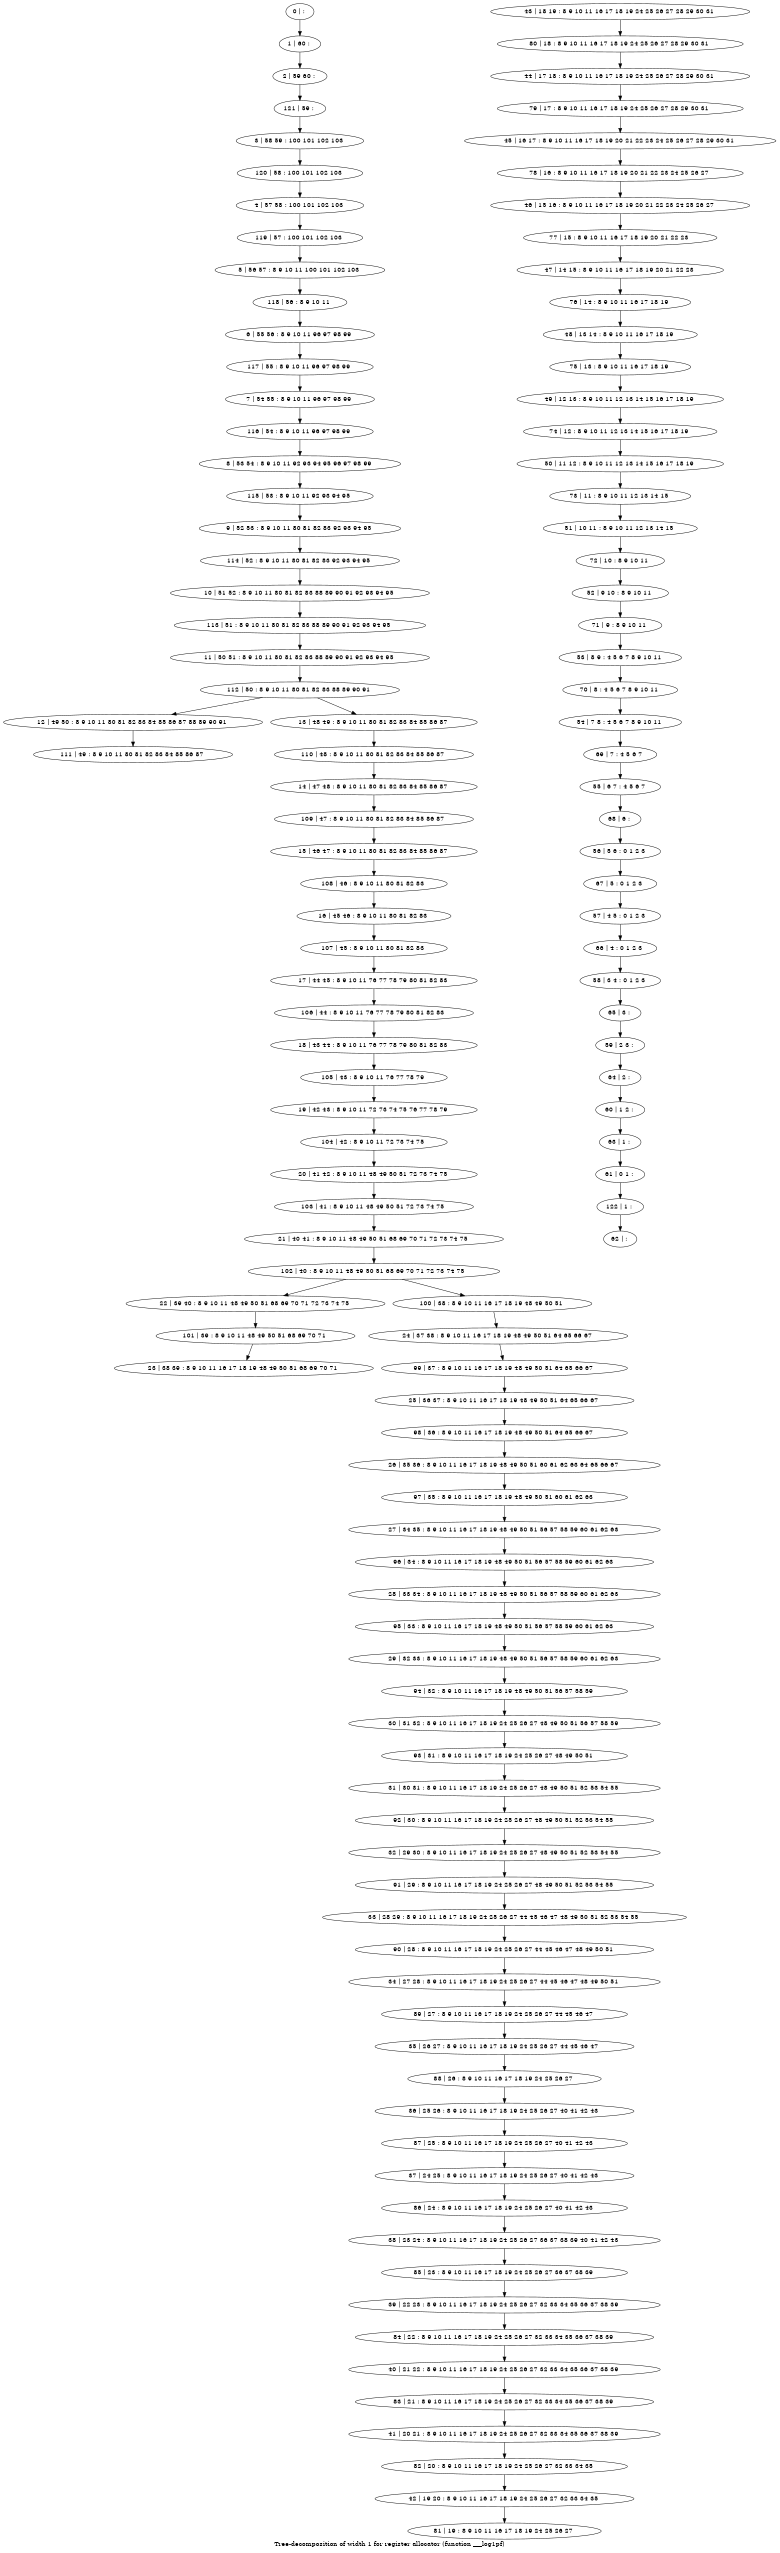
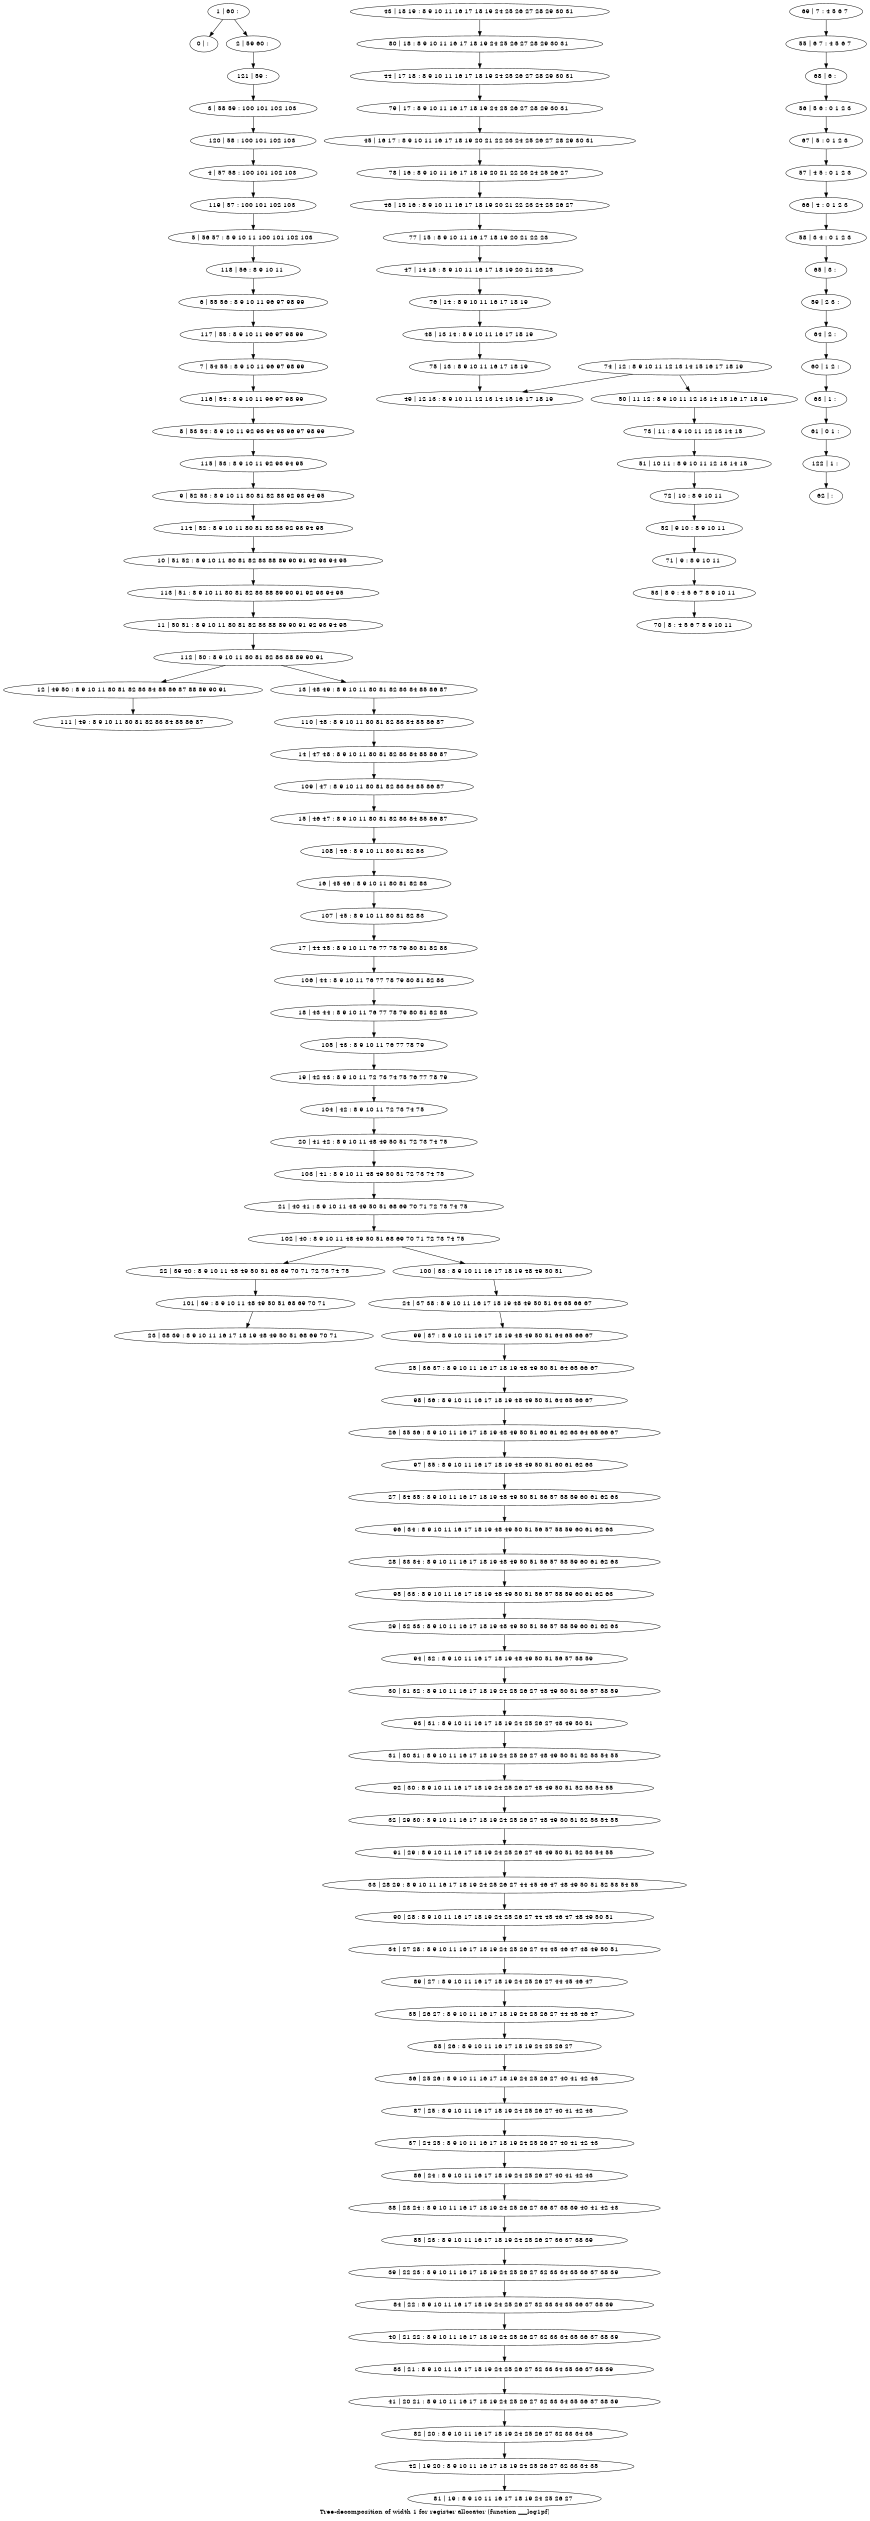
edge "0 | :" -> "1 | 60 :": reversed
edge "49 | 12 13 : 8 9 10 11 12 13 14 15 16 17 18 19" -> "74 | 12 : 8 9 10 11 12 13 14 15 16 17 18 19": reversed
node "54 | 7 8 : 4 5 6 7 8 9 10 11": removed
